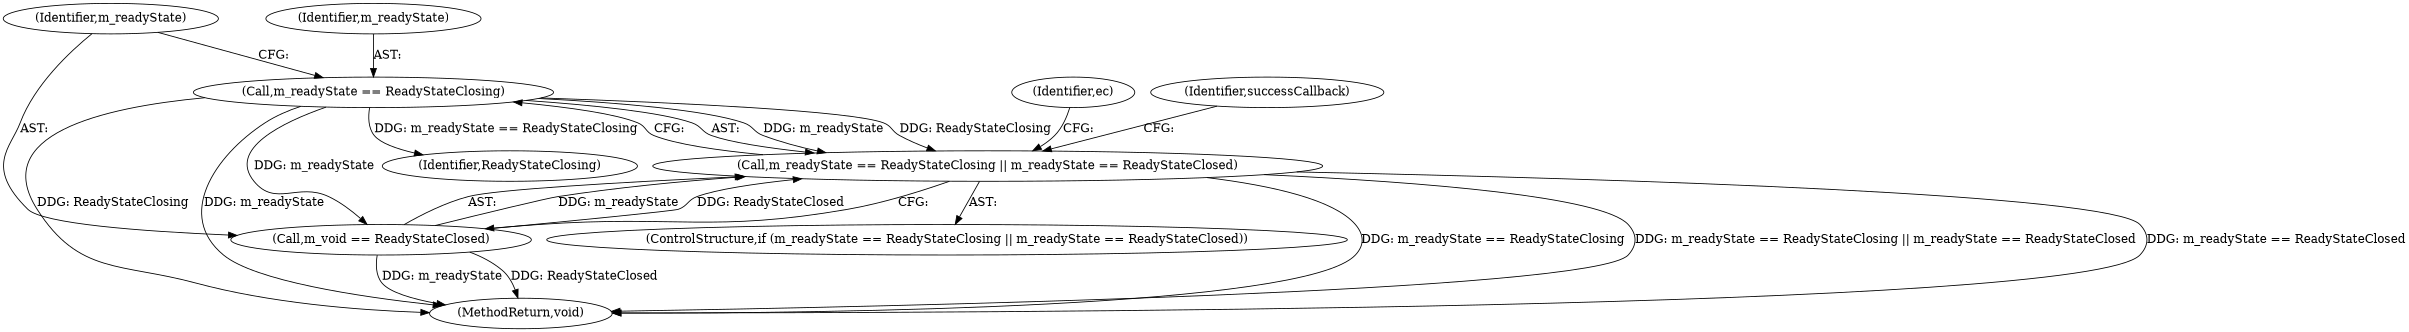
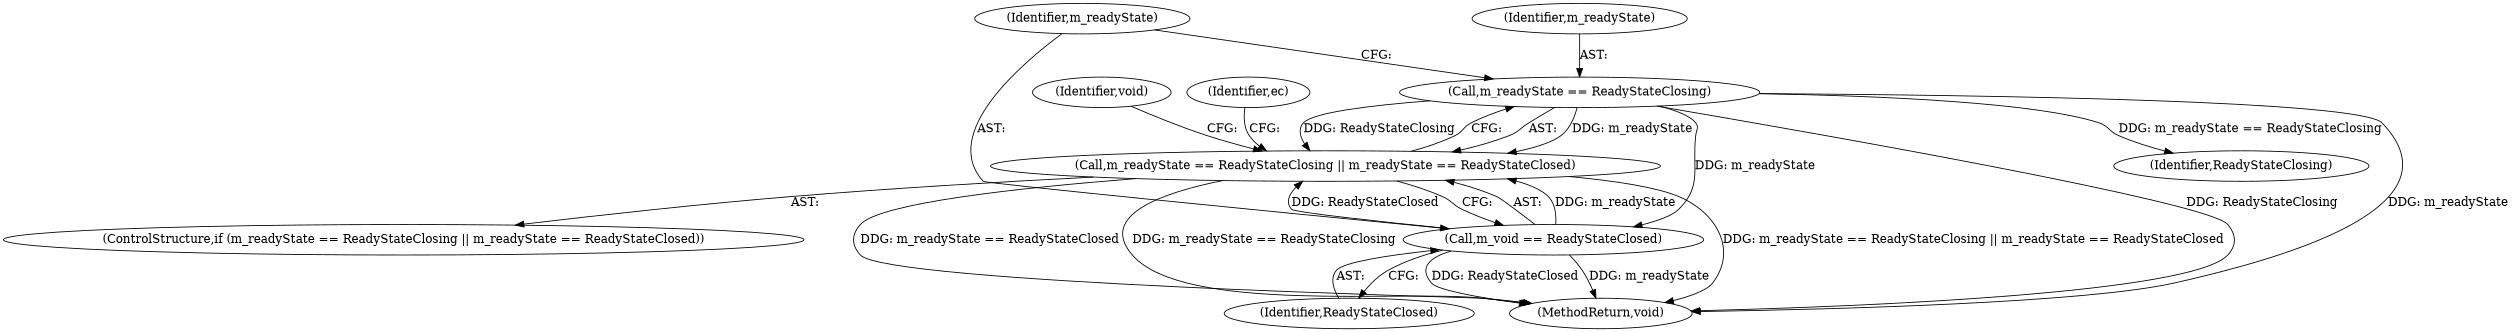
node "(Identifier,successCallback)": label "(Identifier,successCallback)" -> "(Identifier,void)"
node "(Identifier,ReadyStateClosed)": added
